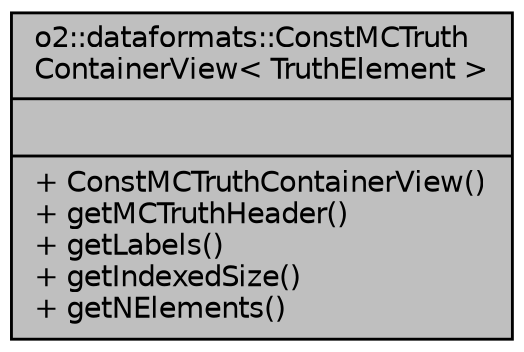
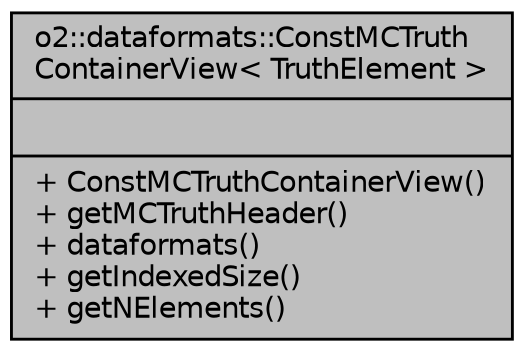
node "o2::dataformats::ConstMCTruth": text "+ getLabels()" -> "+ dataformats()"
